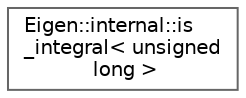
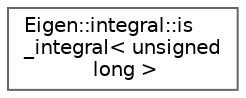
node "Eigen::internal::is _integral< unsigned long >": label "Eigen::internal::is _integral< unsigned long >" -> "Eigen::integral::is _integral< unsigned long >"
